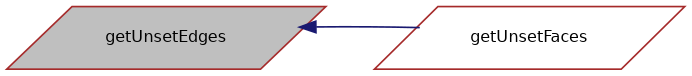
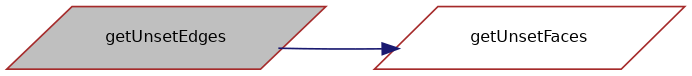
edge "getUnsetFaces" -> "getUnsetEdges": reversed
